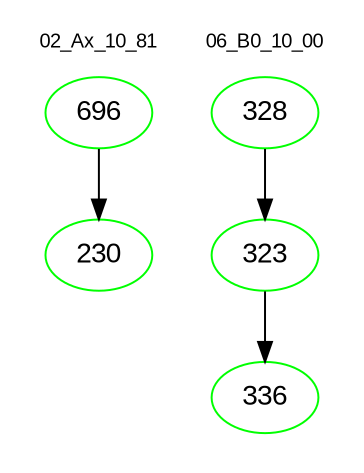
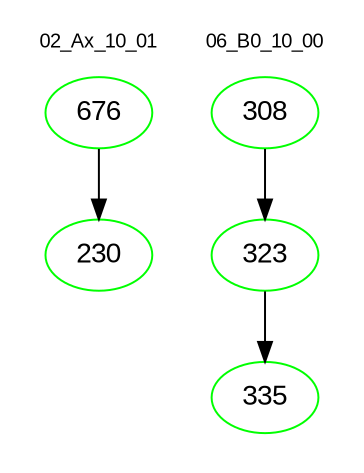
cluster "02_Ax_10_81": label "02_Ax_10_81" -> "02_Ax_10_01"
node "696": label "696" -> "676"
node "328": label "328" -> "308"
node "336": label "336" -> "335"
